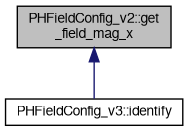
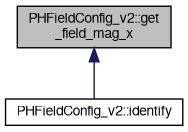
node "PHFieldConfig_v3::identify": label "PHFieldConfig_v3::identify" -> "PHFieldConfig_v2::identify"
